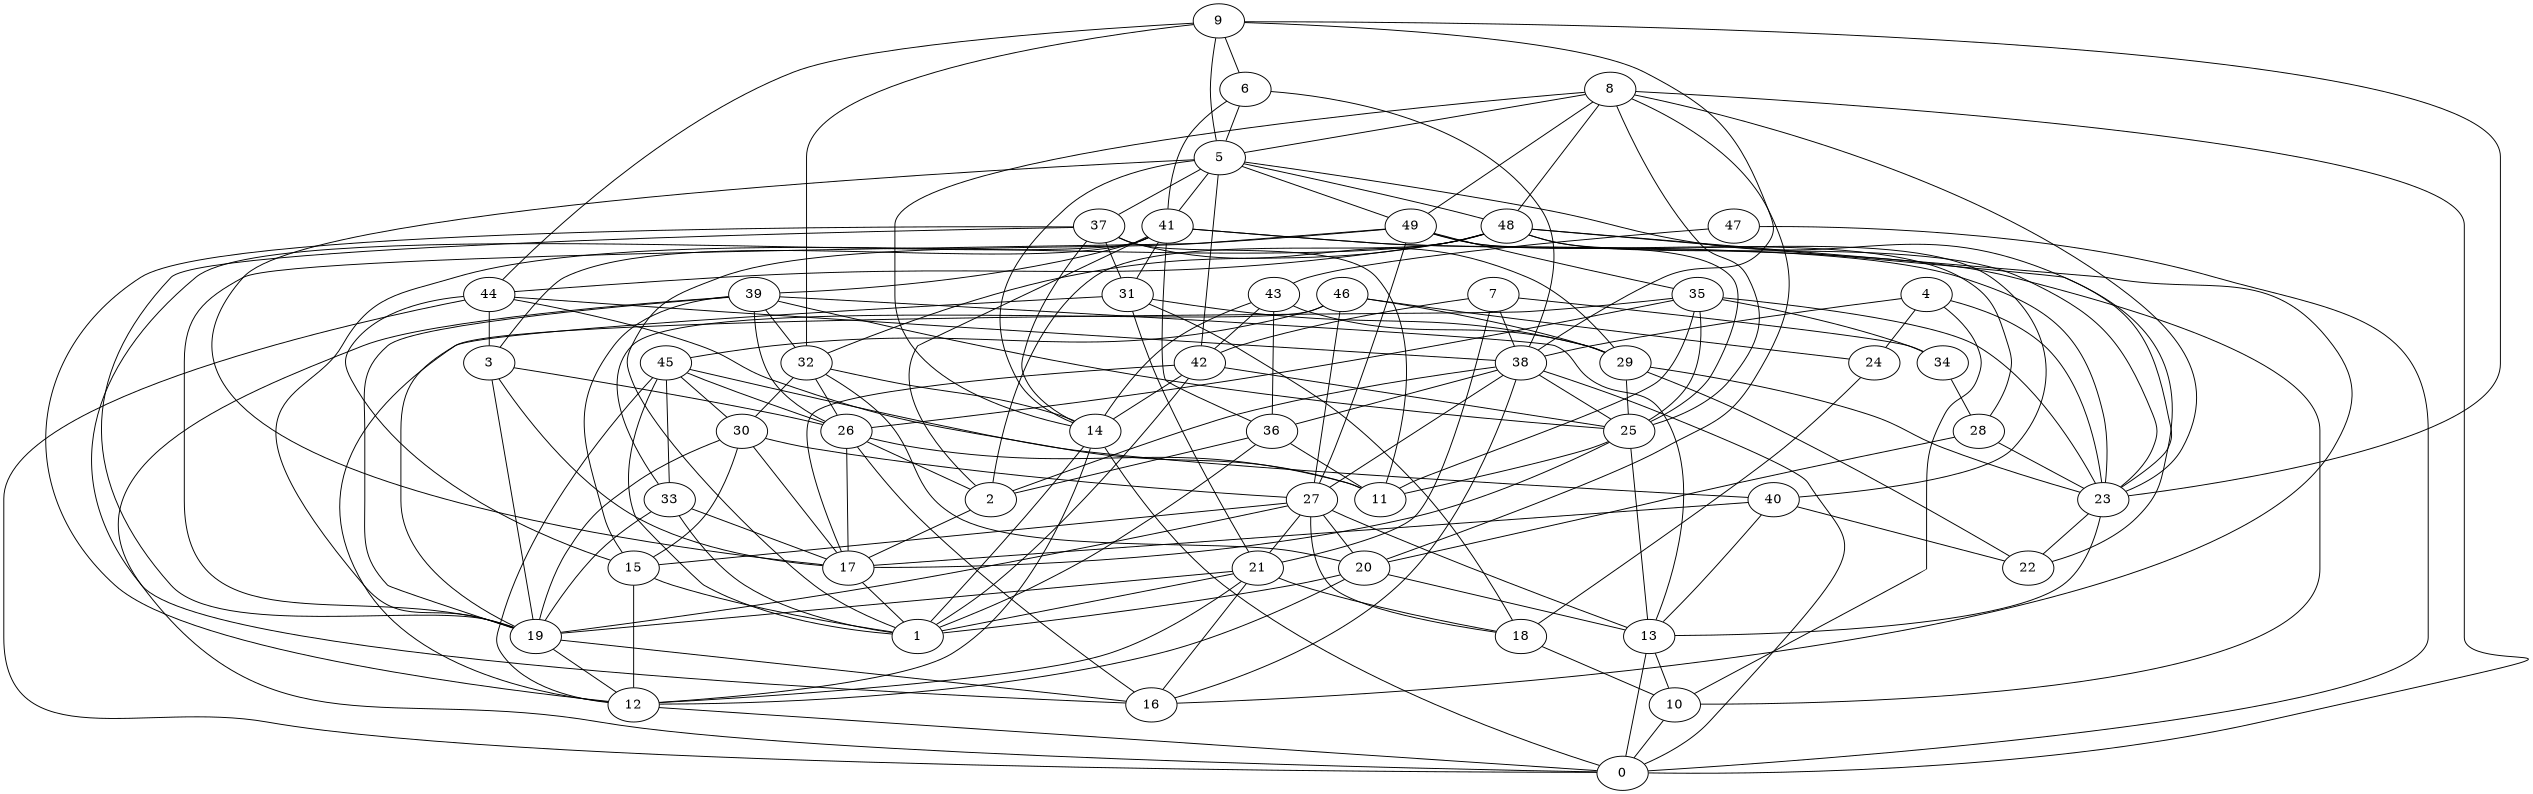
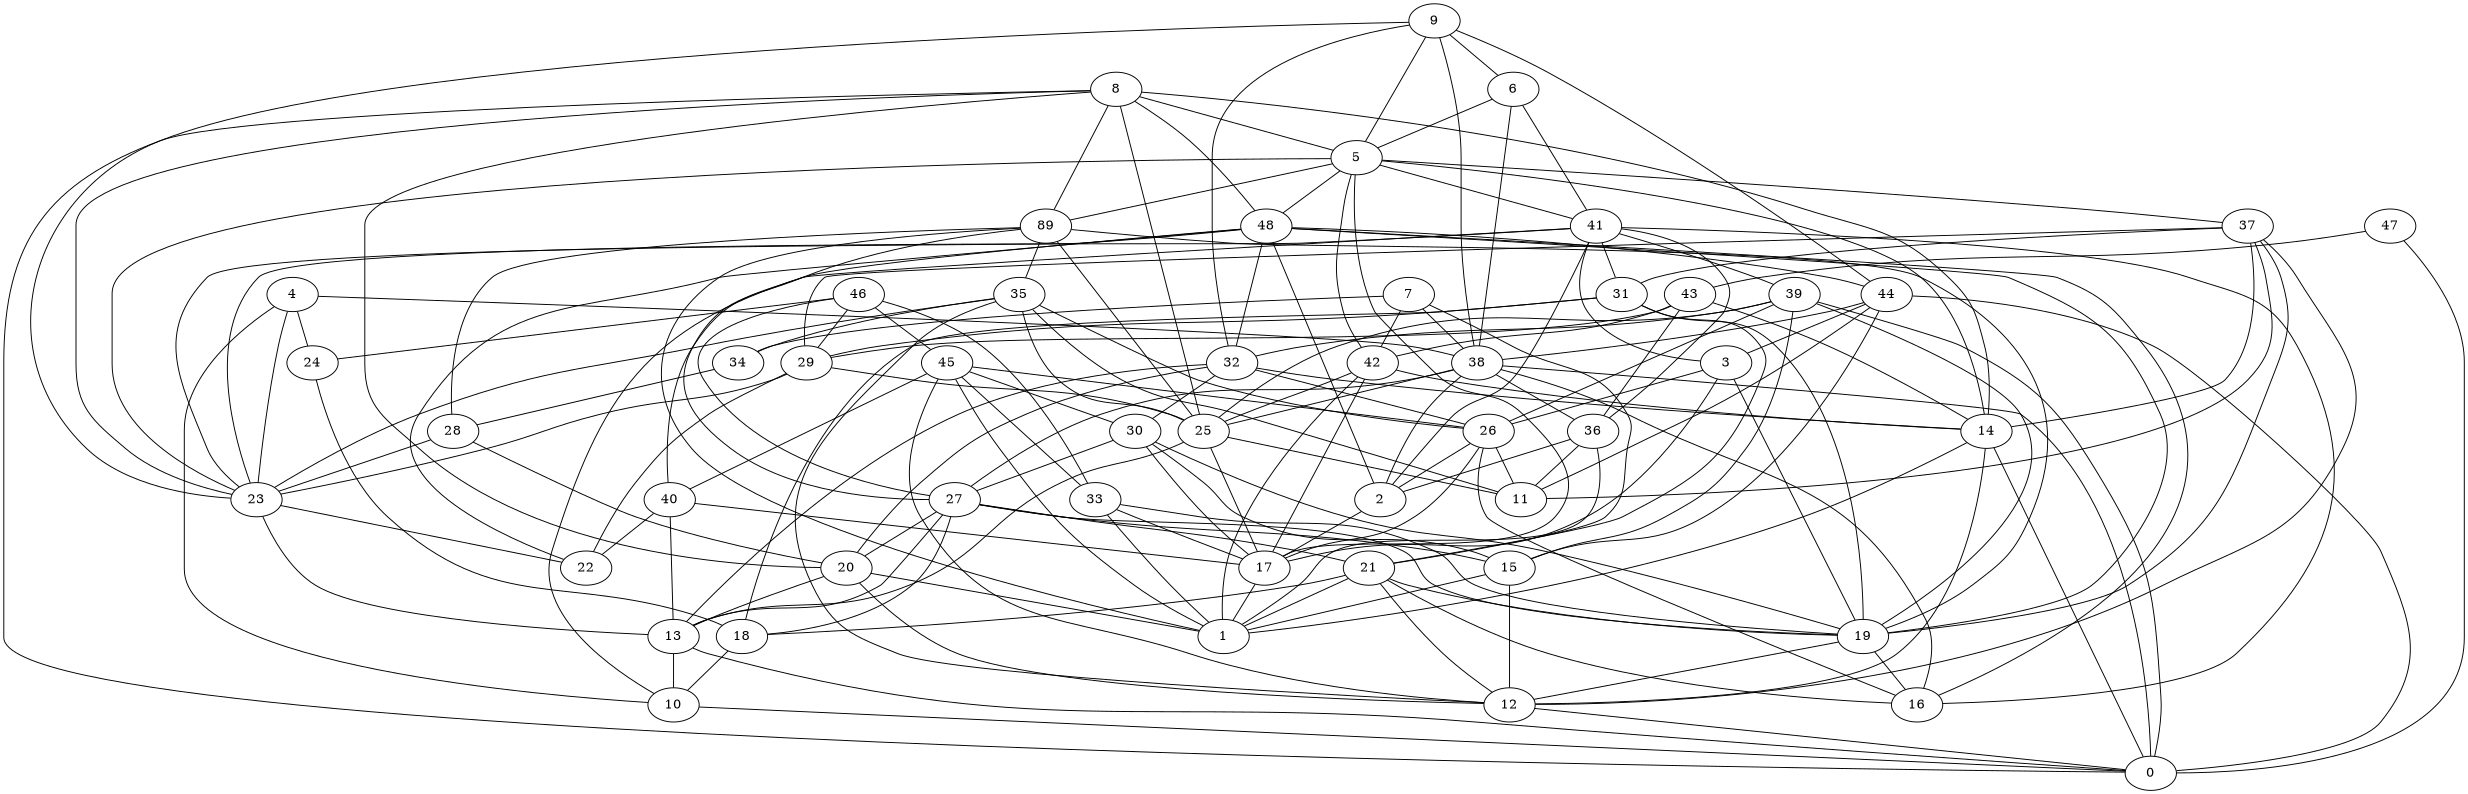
node "49": label "49" -> "89"
edge "39" -- "13": now "32" -- "13"
